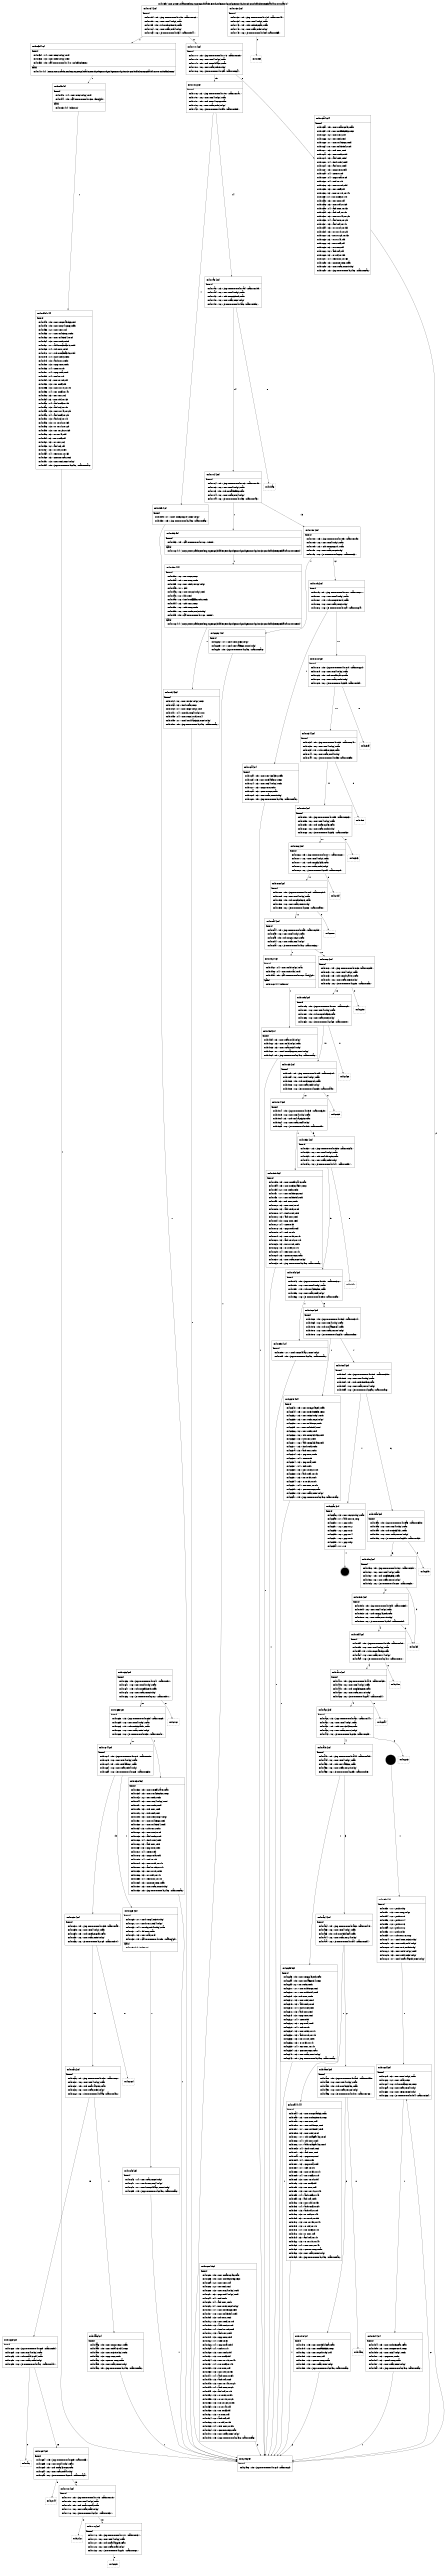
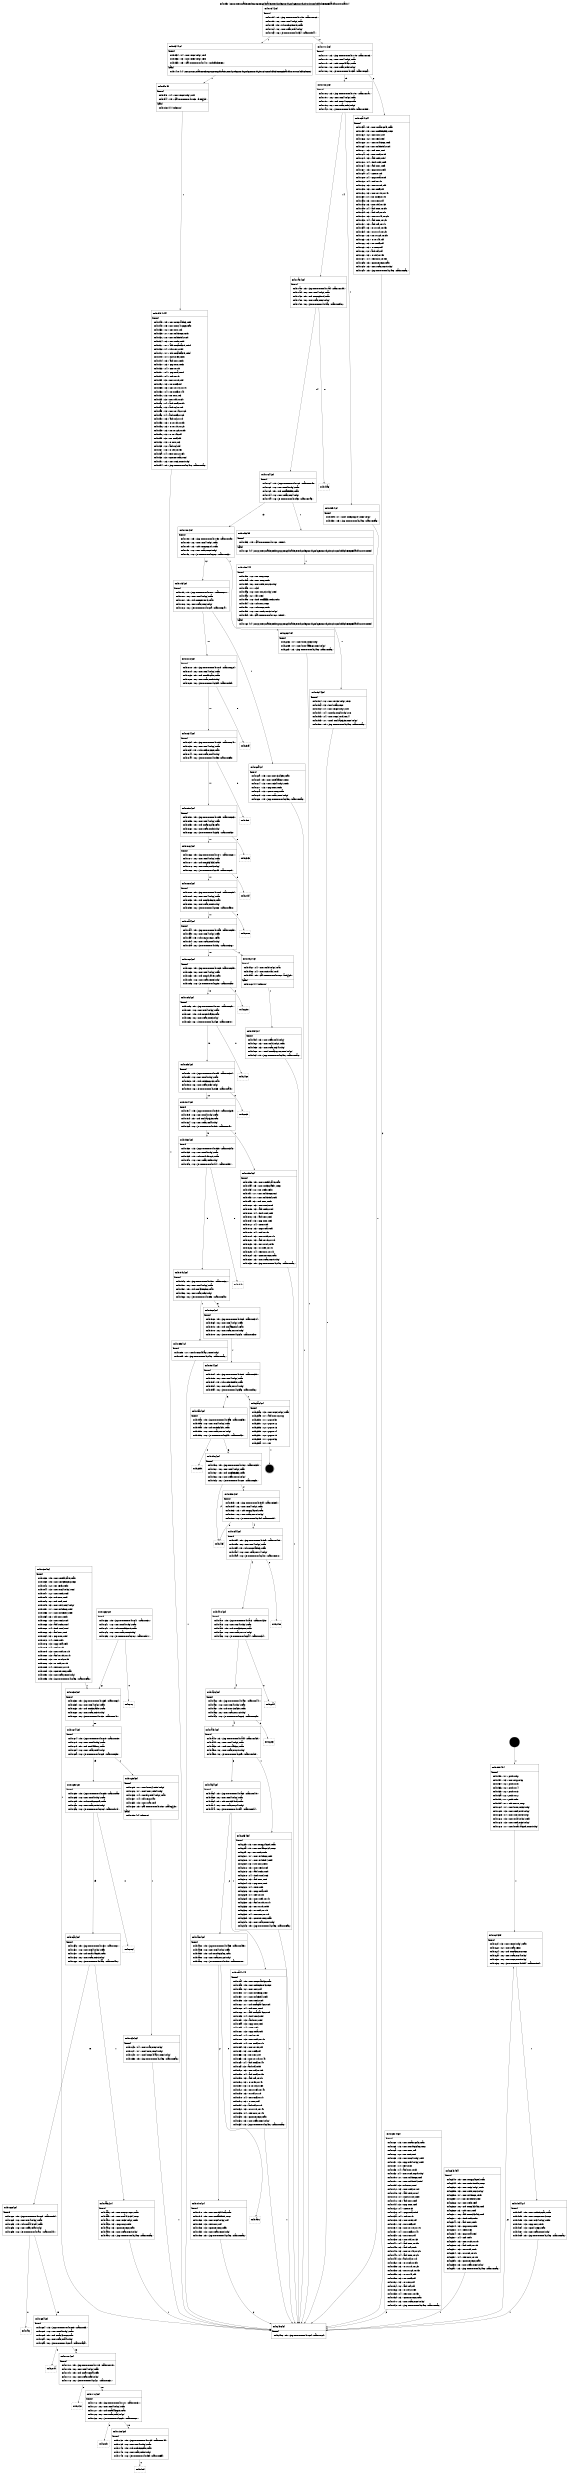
edge "0x401968 [28]" -> "0x402348 [94]": removed, label "1"
edge "0x401658 [28]" -> "0x401e38 [96]": reversed
edge "0x40171c [28]" -> "0x401738 [28]": added, label "18"
